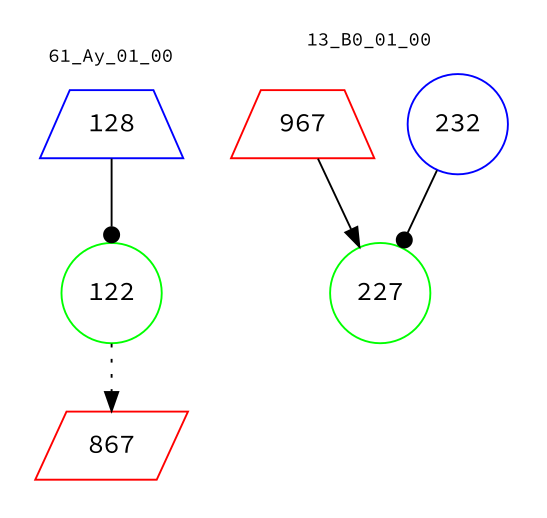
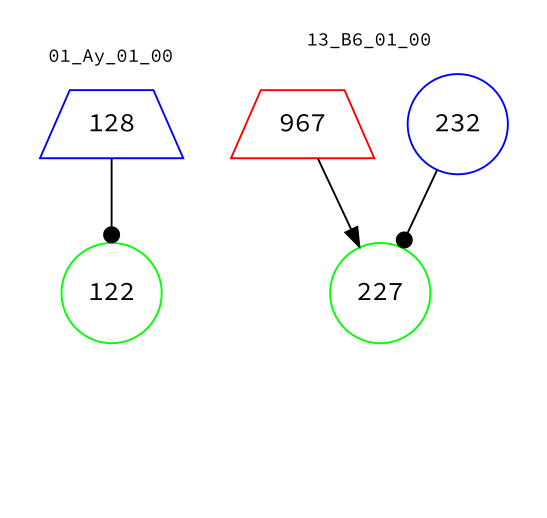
cluster "13_B0_01_00": label "13_B0_01_00" -> "13_B6_01_00"
cluster "61_Ay_01_00": label "61_Ay_01_00" -> "01_Ay_01_00"
node "867": removed
